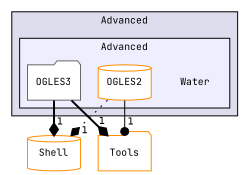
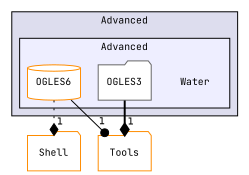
node "OGLES2": label "OGLES2" -> "OGLES6"
edge "OGLES3" -> "Shell": removed
node "Shell": shape cylinder -> folder
